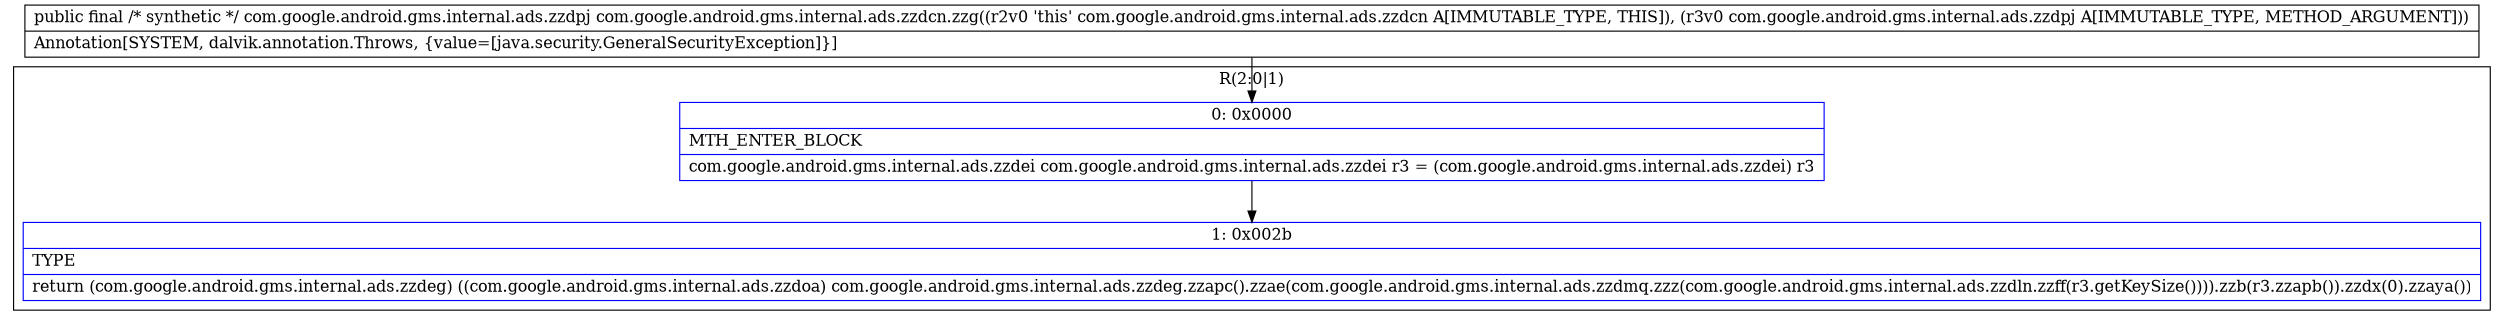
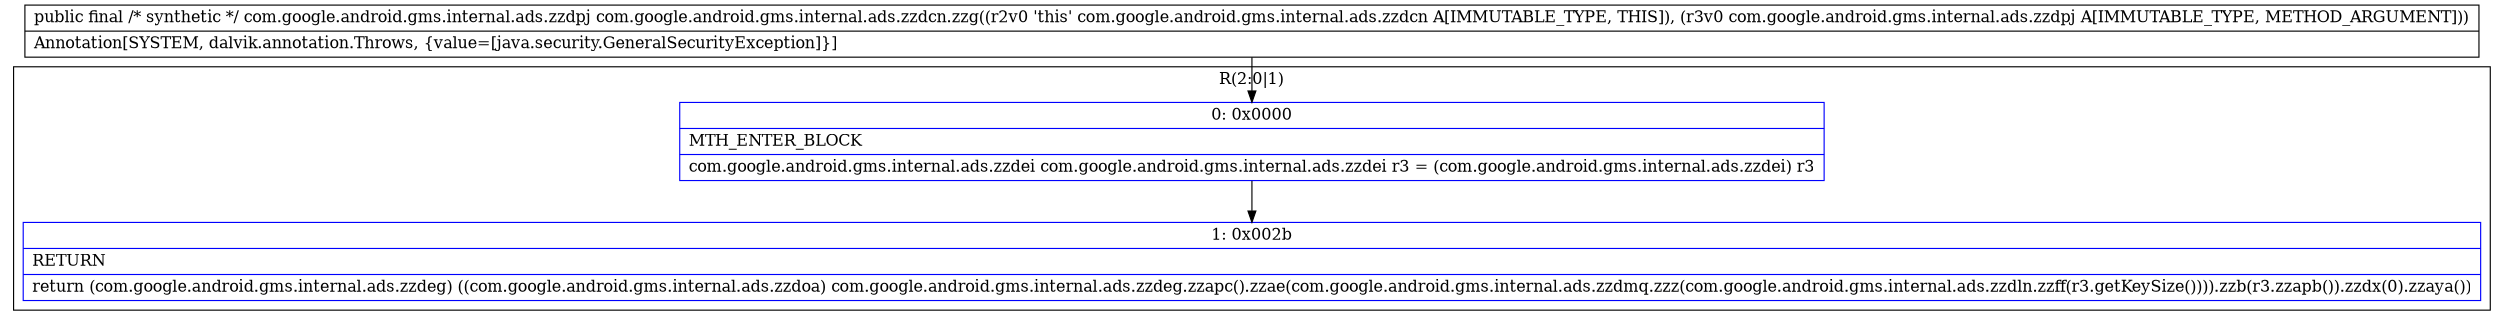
node "1: 0x002b": text "TYPE" -> "RETURN"
